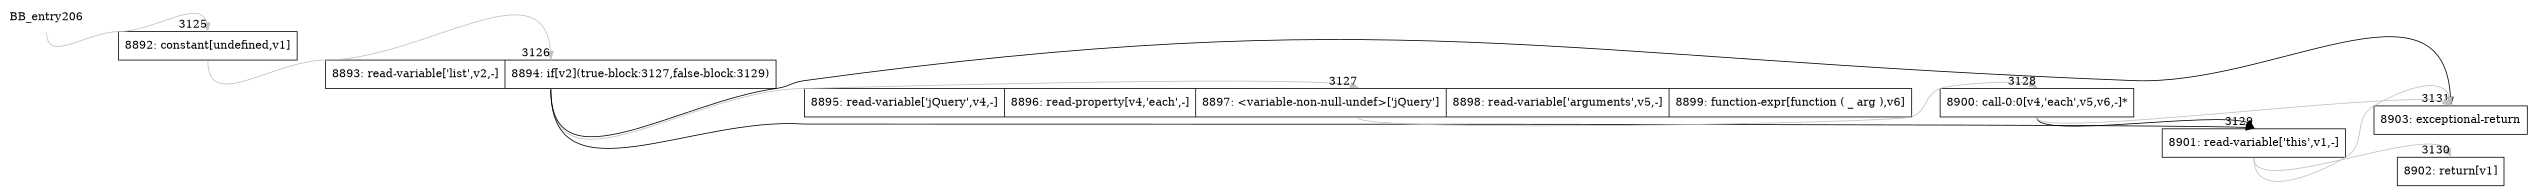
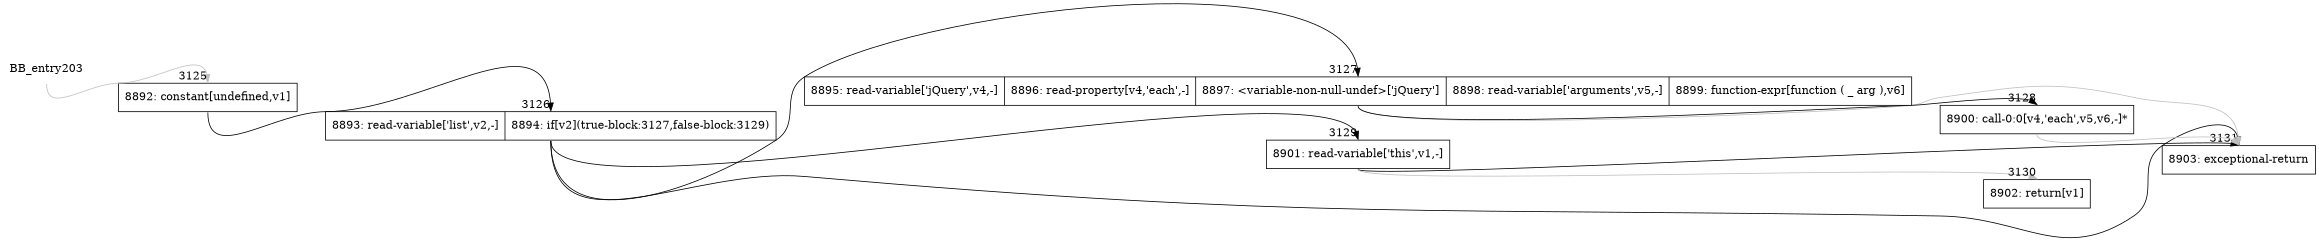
node "BB_entry206": label "BB_entry206" -> "BB_entry203"
edge "8892: constant[undefined,v1]" -> "8893: read-variable['list',v2,-]": color gray -> black
edge "8893: read-variable['list',v2,-]" -> "8895: read-variable['jQuery',v4,-]": color gray -> black
edge "8895: read-variable['jQuery',v4,-]" -> "8903: exceptional-return": added
edge "8895: read-variable['jQuery',v4,-]" -> "8900: call-0:0[v4,'each',v5,v6,-]*": color gray -> black
edge "8900: call-0:0[v4,'each',v5,v6,-]*" -> "8901: read-variable['this',v1,-]": removed
edge "8901: read-variable['this',v1,-]" -> "8903: exceptional-return": color gray -> black
